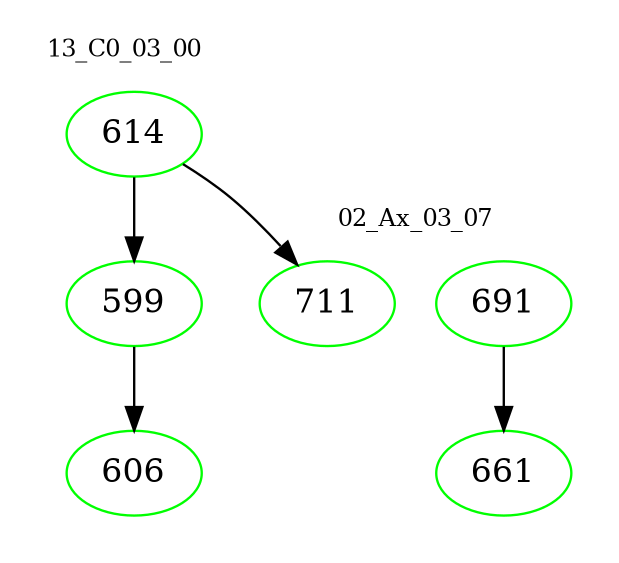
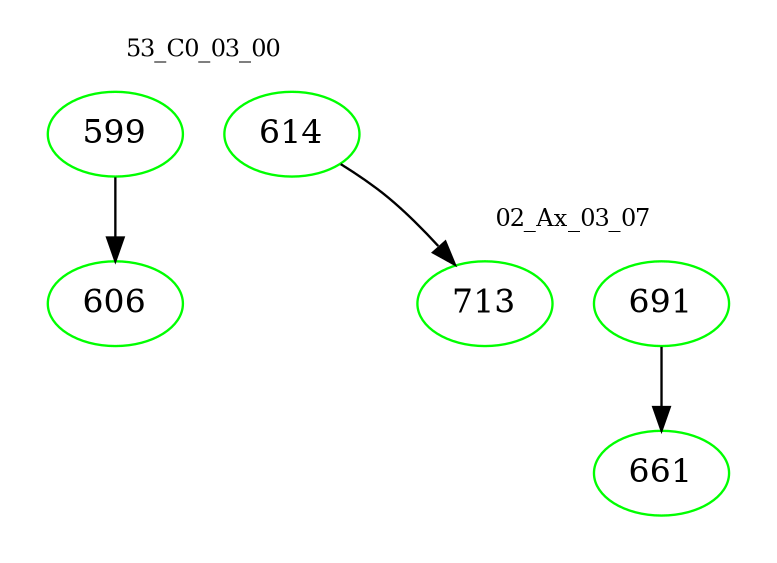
cluster "13_C0_03_00": label "13_C0_03_00" -> "53_C0_03_00"
edge "614" -> "599": removed
node "711": label "711" -> "713"
